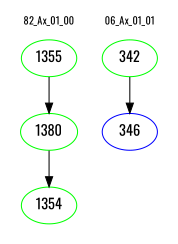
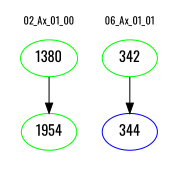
cluster "82_Ax_01_00": label "82_Ax_01_00" -> "02_Ax_01_00"
node "1355": removed
node "346": label "346" -> "344"
node "1354": label "1354" -> "1954"
